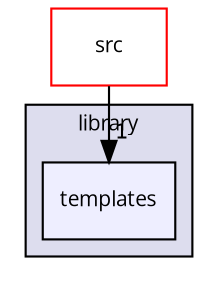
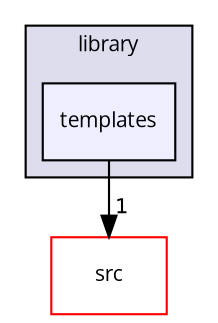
edge "src" -> "templates": reversed
